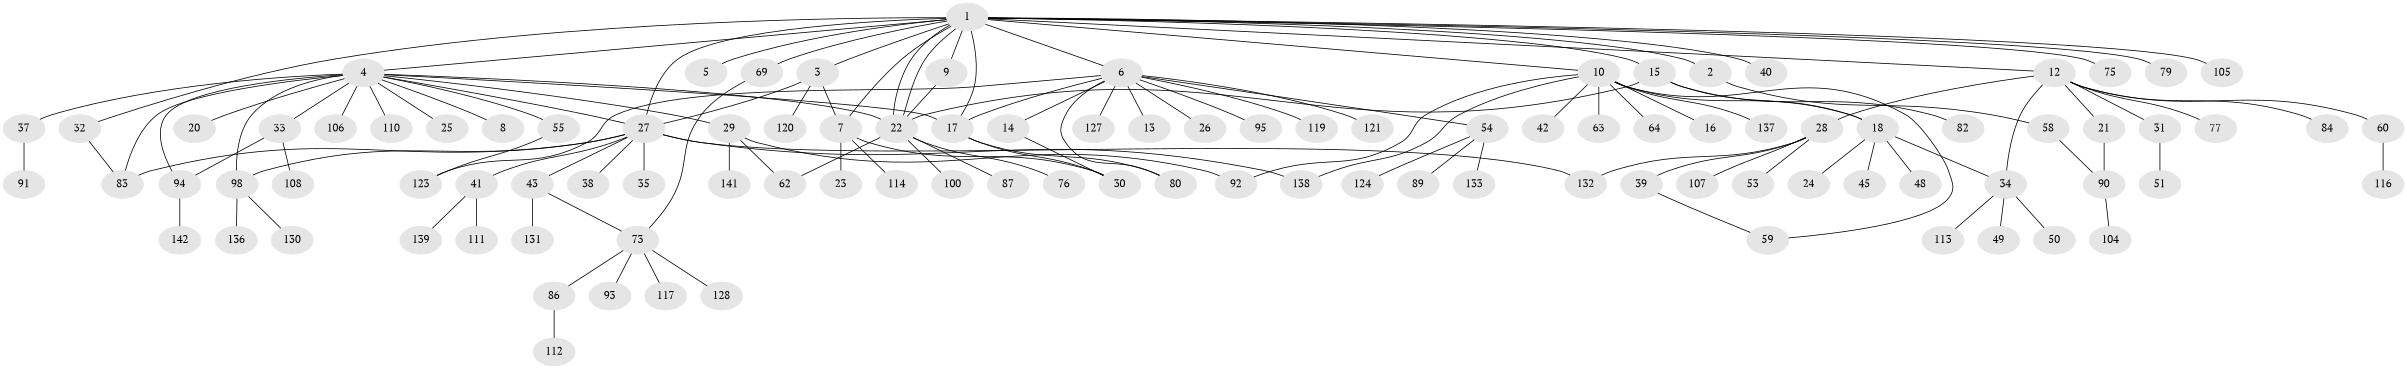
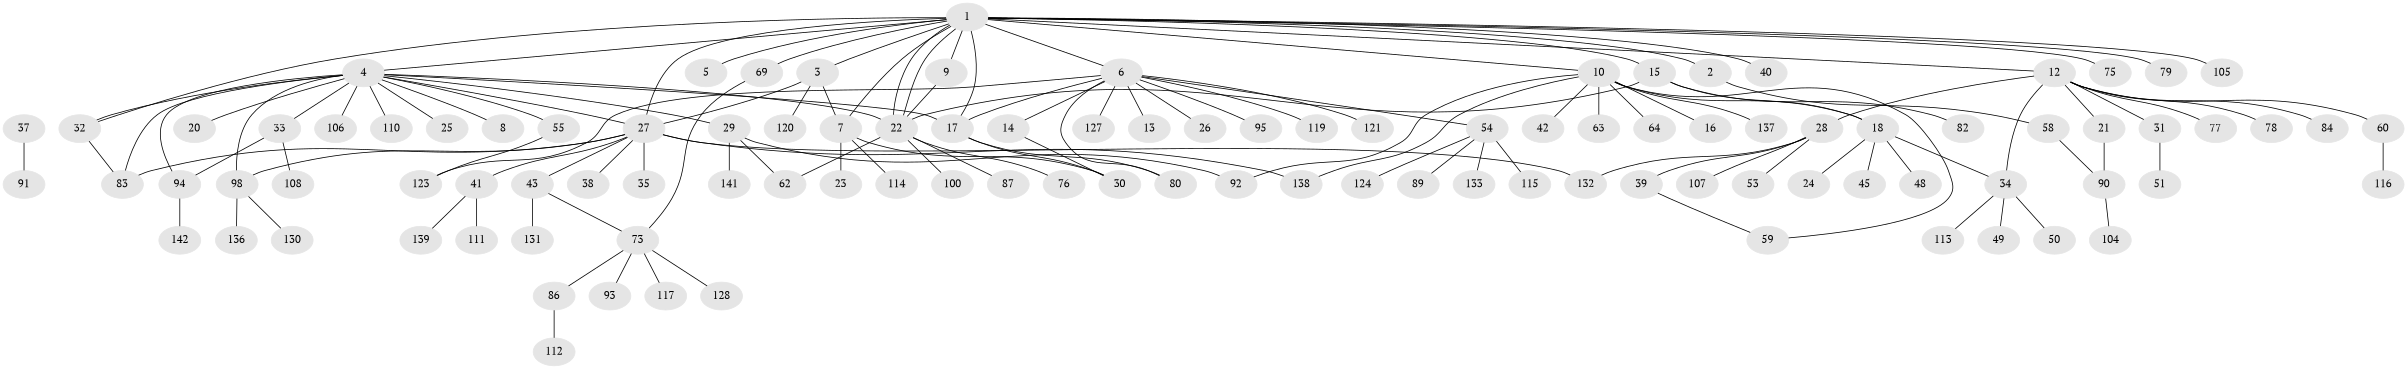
edge "4" -- "37": now "4" -- "32"
node "78": added
node "115": added
